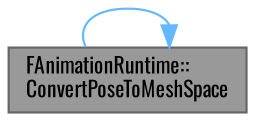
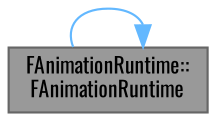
node "FAnimationRuntime:: ConvertPoseToMeshSpace": label "FAnimationRuntime:: ConvertPoseToMeshSpace" -> "FAnimationRuntime:: FAnimationRuntime"
